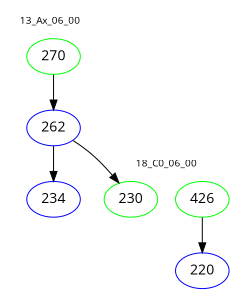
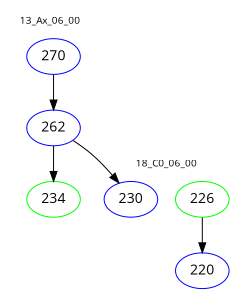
node "270": color green -> blue
node "234": color blue -> green
node "230": color green -> blue
node "426": label "426" -> "226"
